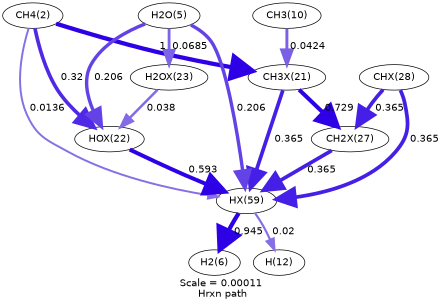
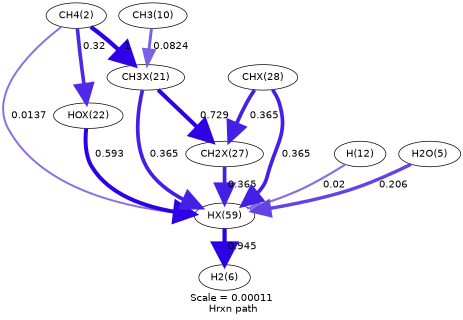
edge "CH3(10)" -> "CH3X(21)": label " 0.0424" -> " 0.0824"
edge "H2O(5)" -> "HOX(22)": removed, label "0.206"
node "H2OX(23)": removed
edge "CH4(2)" -> "HX(59)": label " 0.0136" -> " 0.0137"
edge "HX(59)" -> "H(12)": reversed
